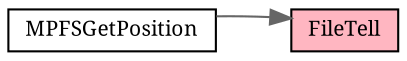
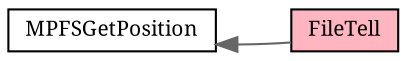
edge "MPFSGetPosition" -> "FileTell": reversed
